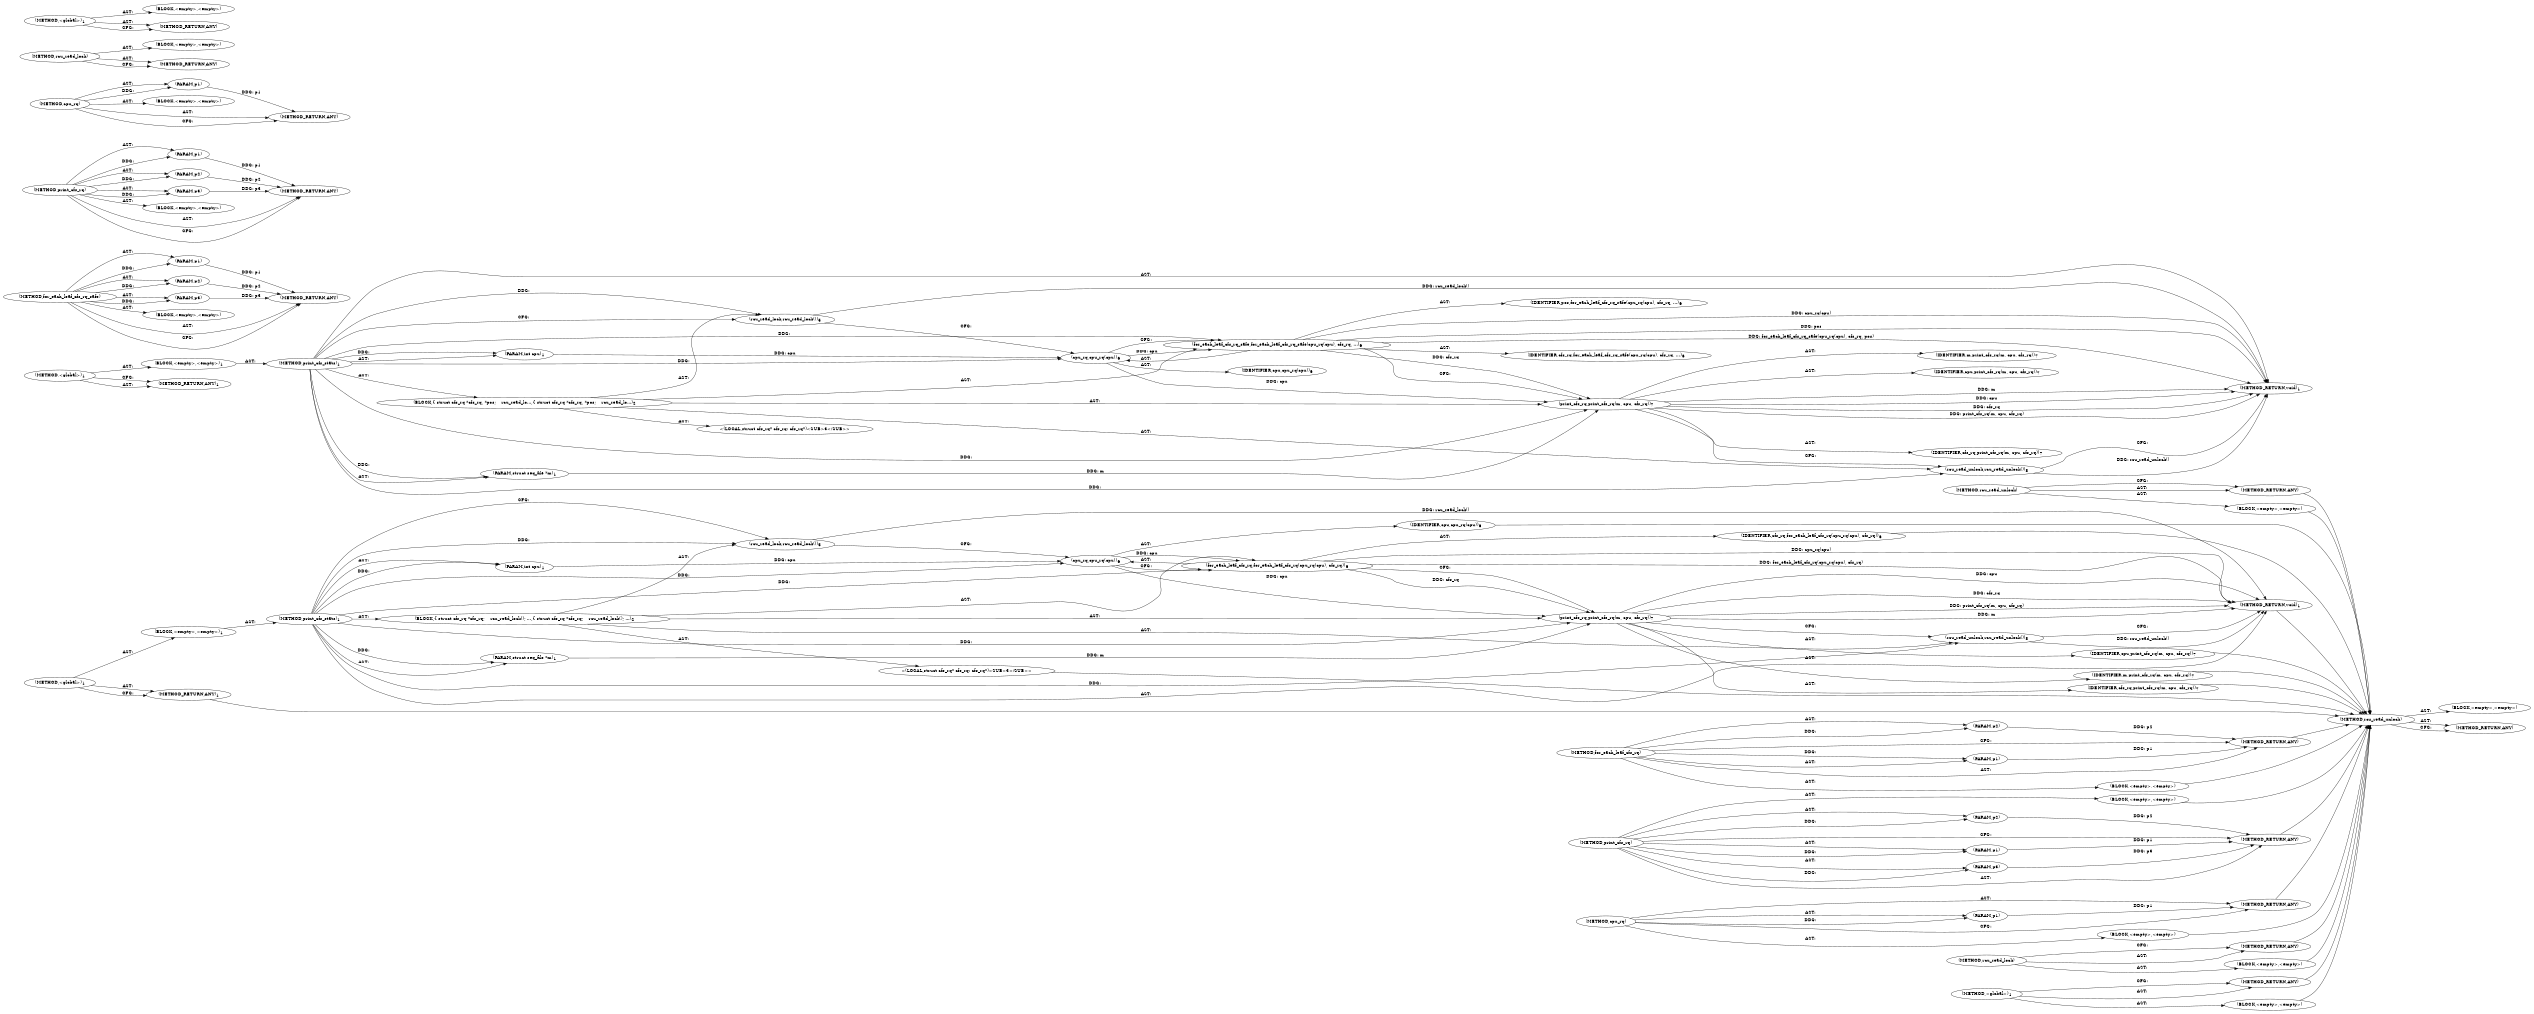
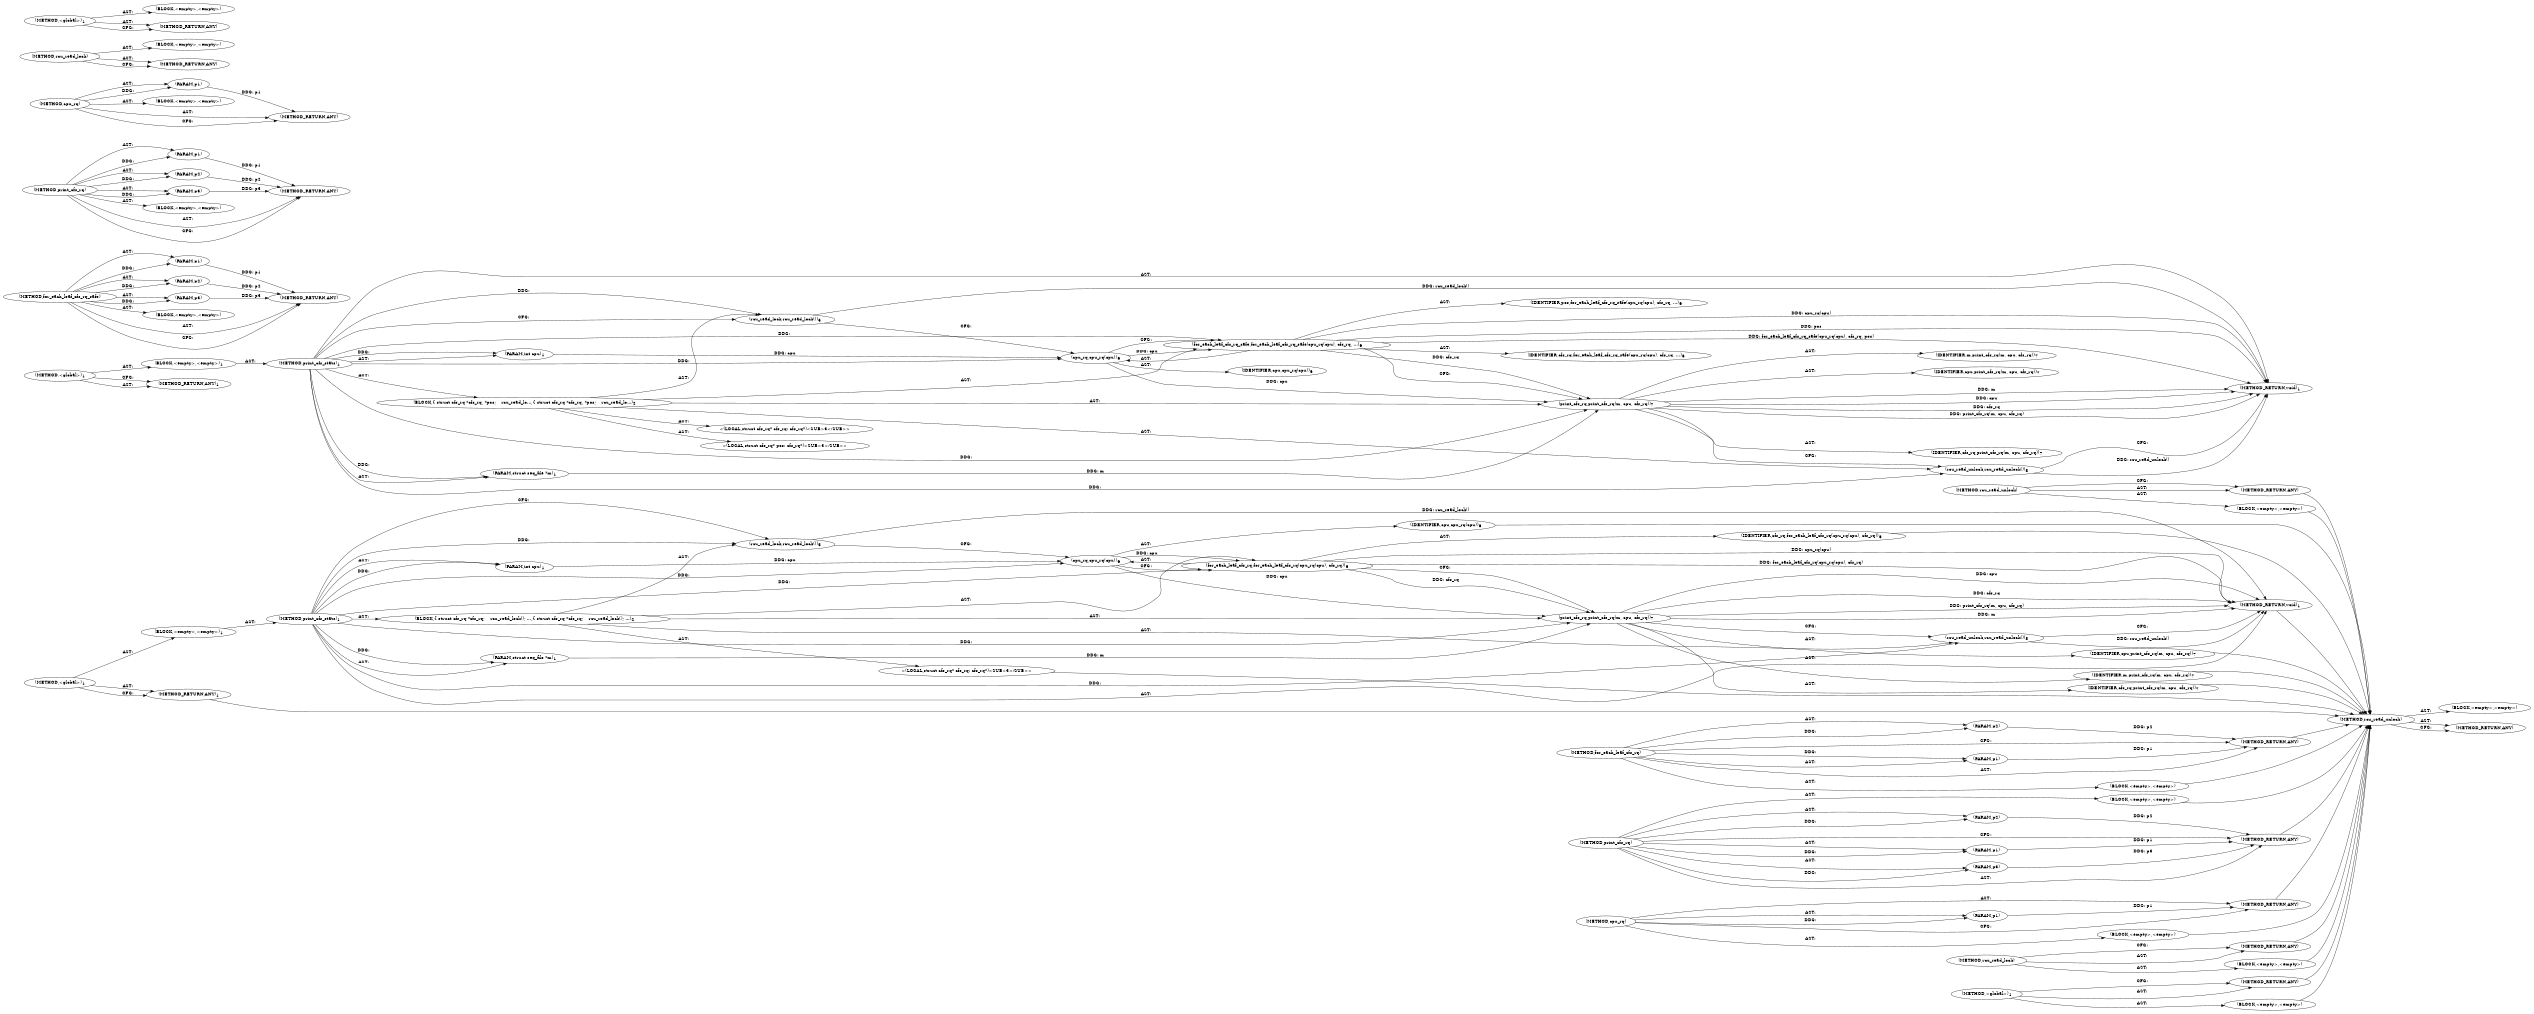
node "<(LOCAL,struct cfs_rq* pos: cfs_rq*)<SUB>3</SUB>>": added
